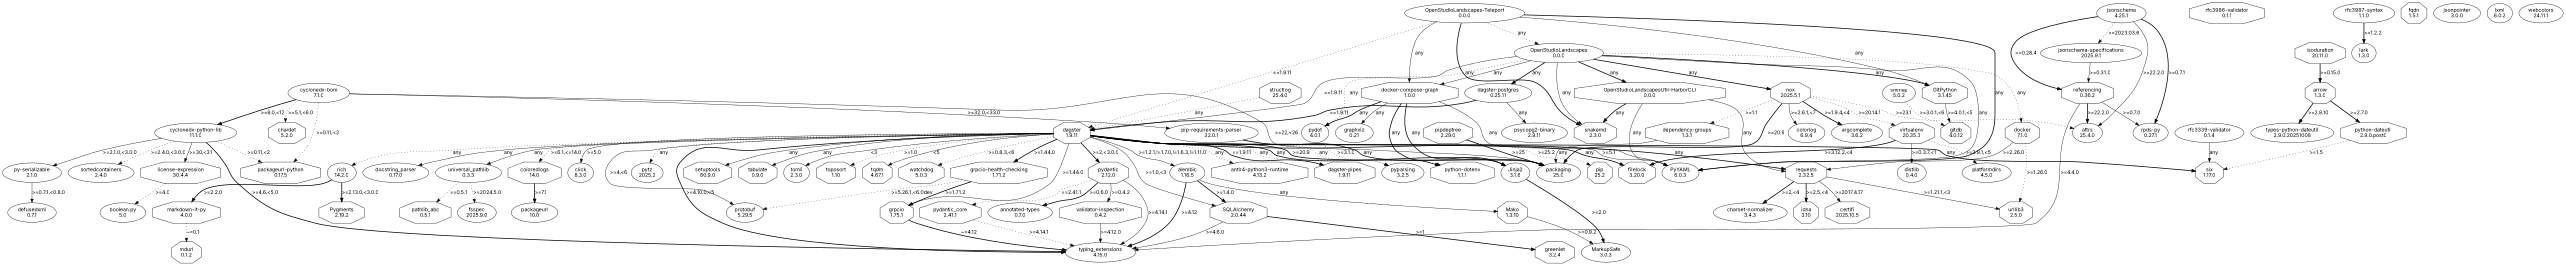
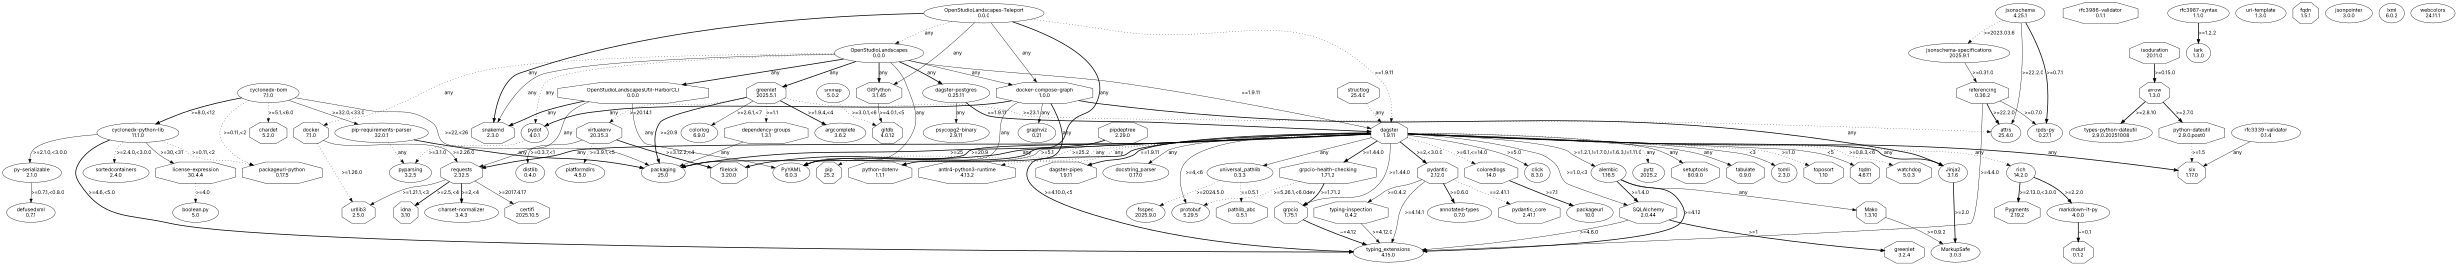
node "uri-template 1.3.0": added
edge "jsonschema 4.25.1" -> "referencing 0.36.2": removed, label ">=0.28.4"
node "nox 2025.5.1": label "nox 2025.5.1" -> "greenlet 2025.5.1"
node "colorlog 6.9.4": label "colorlog 6.9.4" -> "colorlog 6.9.0"
node "markdown-it-py 4.0.0": shape octagon -> ellipse
node "validator-inspection 0.4.2": label "validator-inspection 0.4.2" -> "typing-inspection 0.4.2"
edge "markdown-it-py 4.0.0" -> "mdurl 0.1.2": style dotted -> bold
edge "pydantic_core 2.41.1" -> "typing_extensions 4.15.0": removed, label ">=4.14.1"
